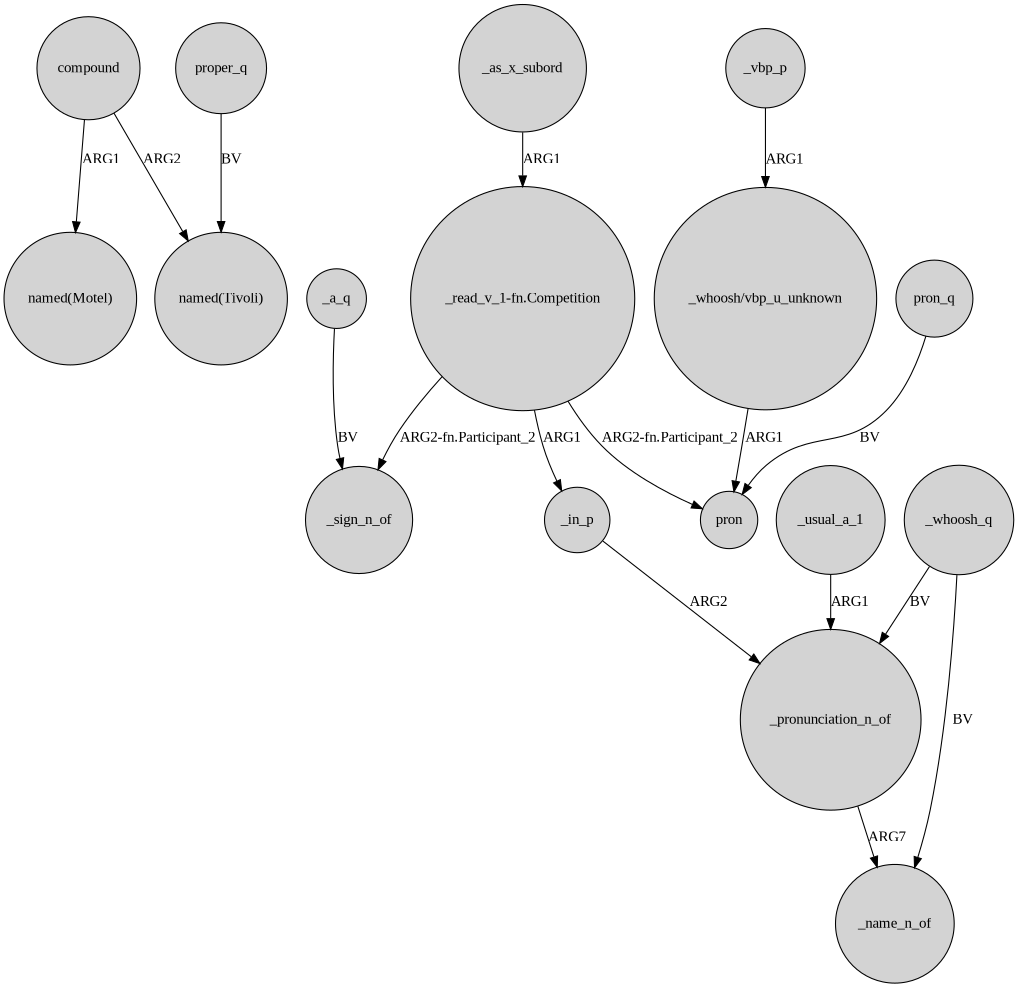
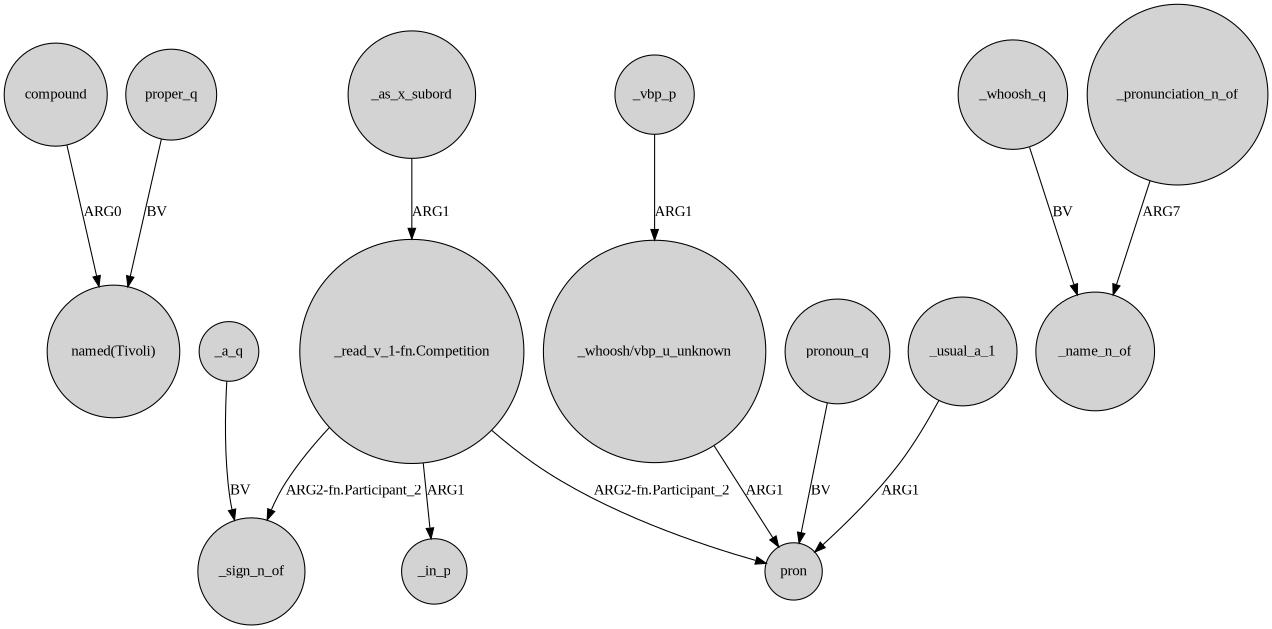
edge "compound" -> "named(Tivoli)": label "ARG2" -> "ARG0"
node "named(Motel)": removed
node "pron_q": label "pron_q" -> "pronoun_q"
edge "_usual_a_1" -> "_pronunciation_n_of": now "_usual_a_1" -> "pron"
edge "_in_p" -> "_pronunciation_n_of": removed, label "ARG2"
edge "_whoosh_q" -> "_pronunciation_n_of": removed, label "BV"
